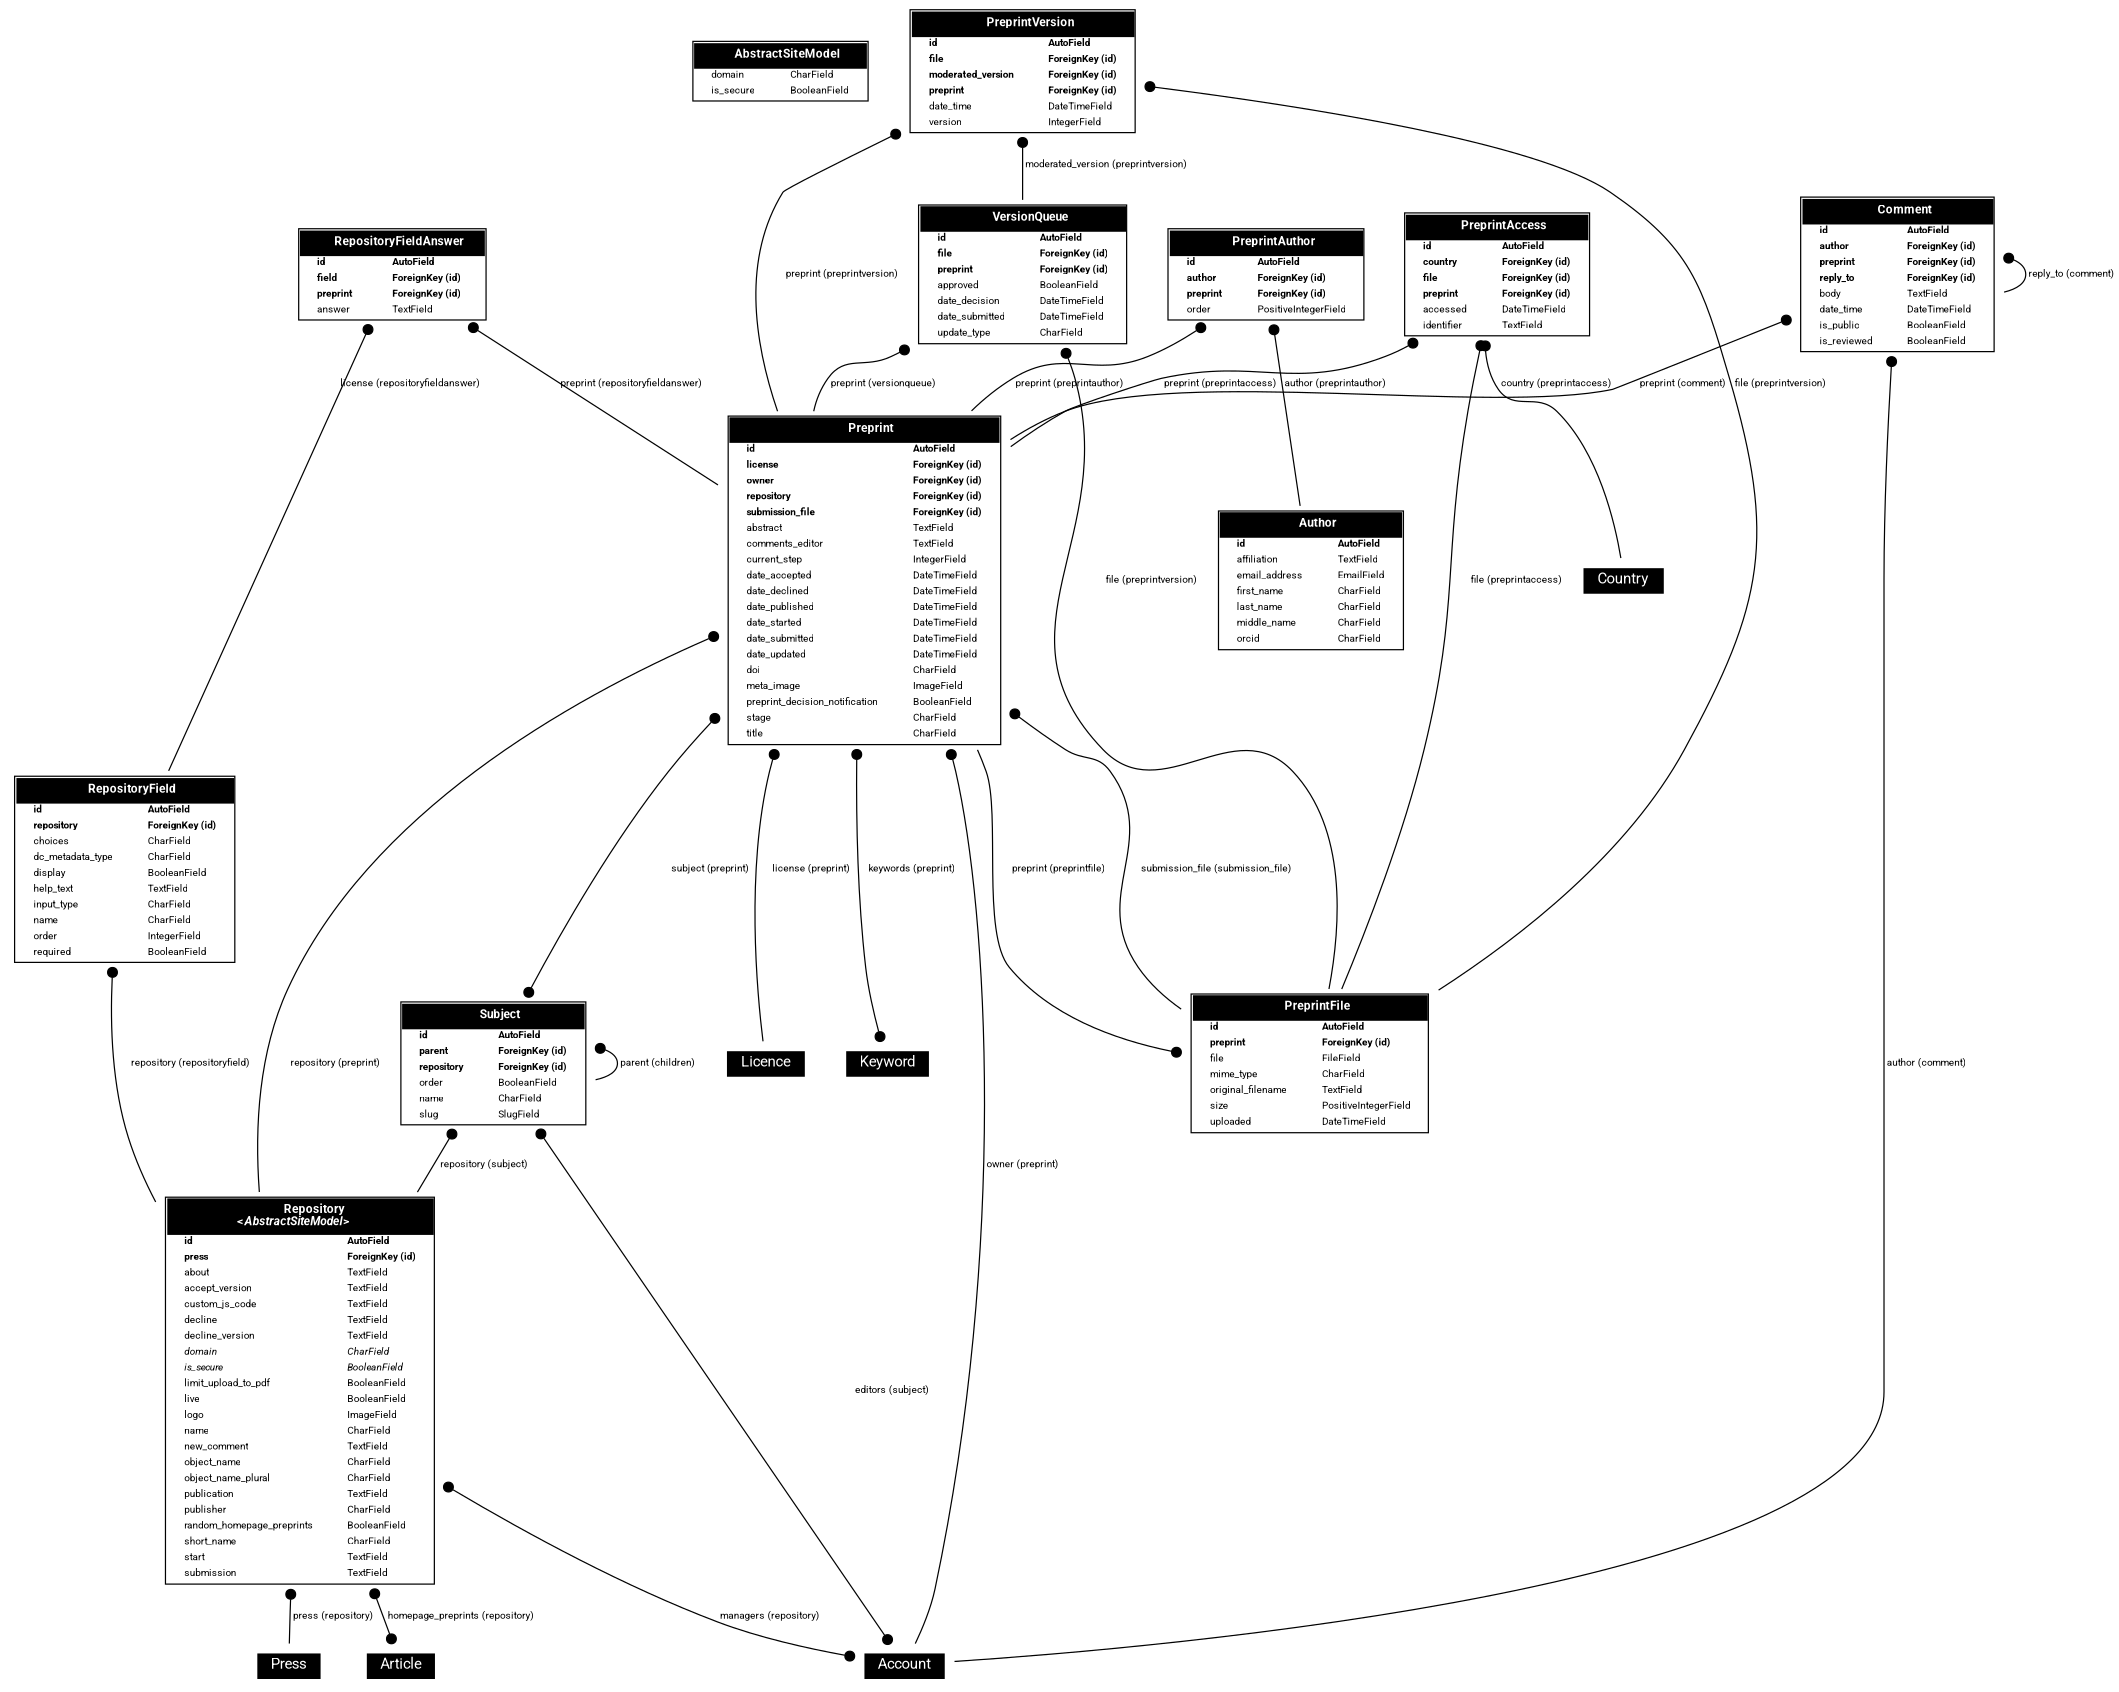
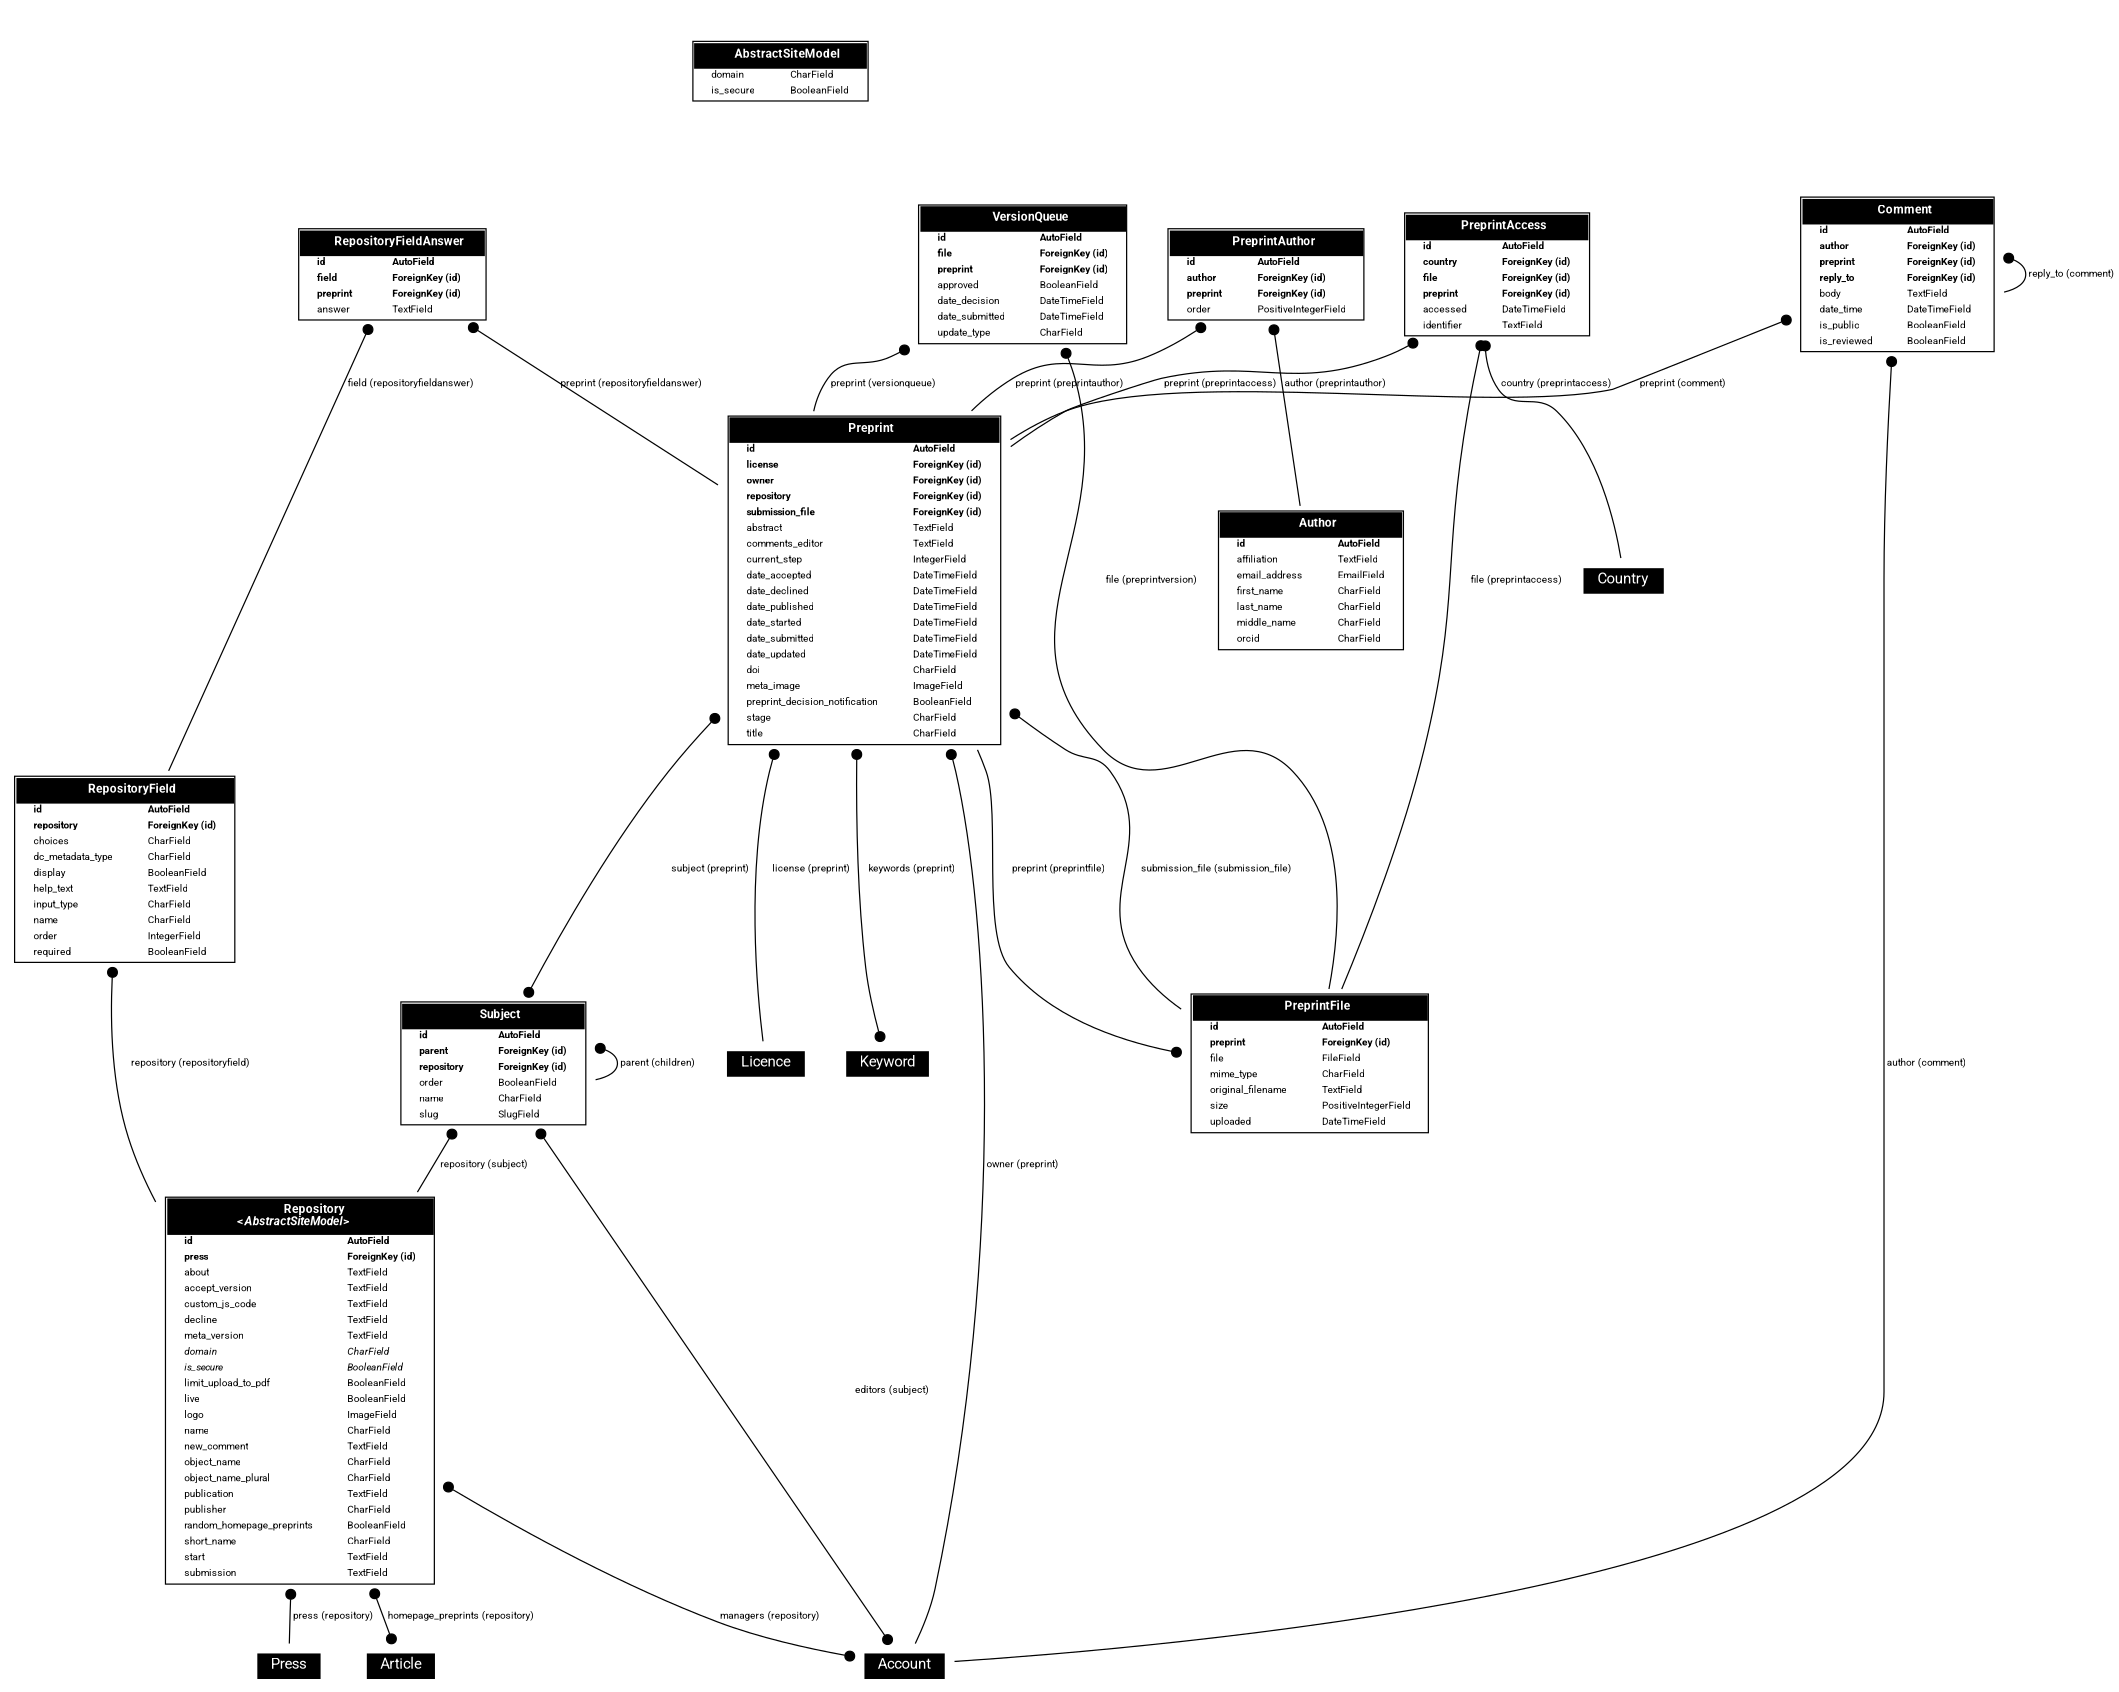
node "PreprintVersion": removed
edge "RepositoryFieldAnswer" -- "RepositoryField": label " license (repositoryfieldanswer)" -> " field (repositoryfieldanswer)"
edge "Preprint" -- "Repository": removed, label "repository (preprint)"
node "Repository": text "decline_version" -> "meta_version"
